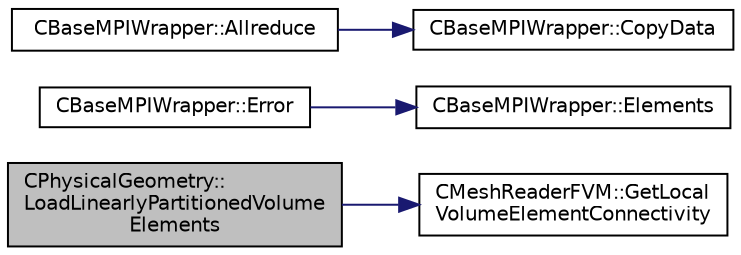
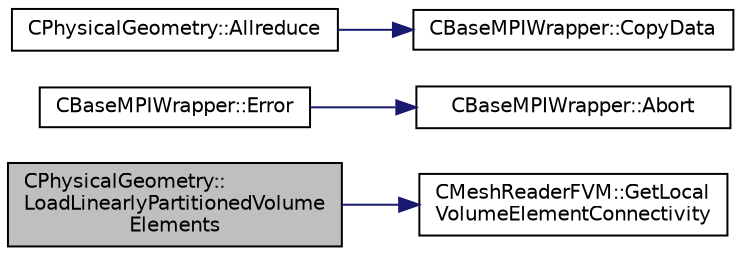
node "CBaseMPIWrapper::Allreduce": label "CBaseMPIWrapper::Allreduce" -> "CPhysicalGeometry::Allreduce"
node "CBaseMPIWrapper::Elements": label "CBaseMPIWrapper::Elements" -> "CBaseMPIWrapper::Abort"
